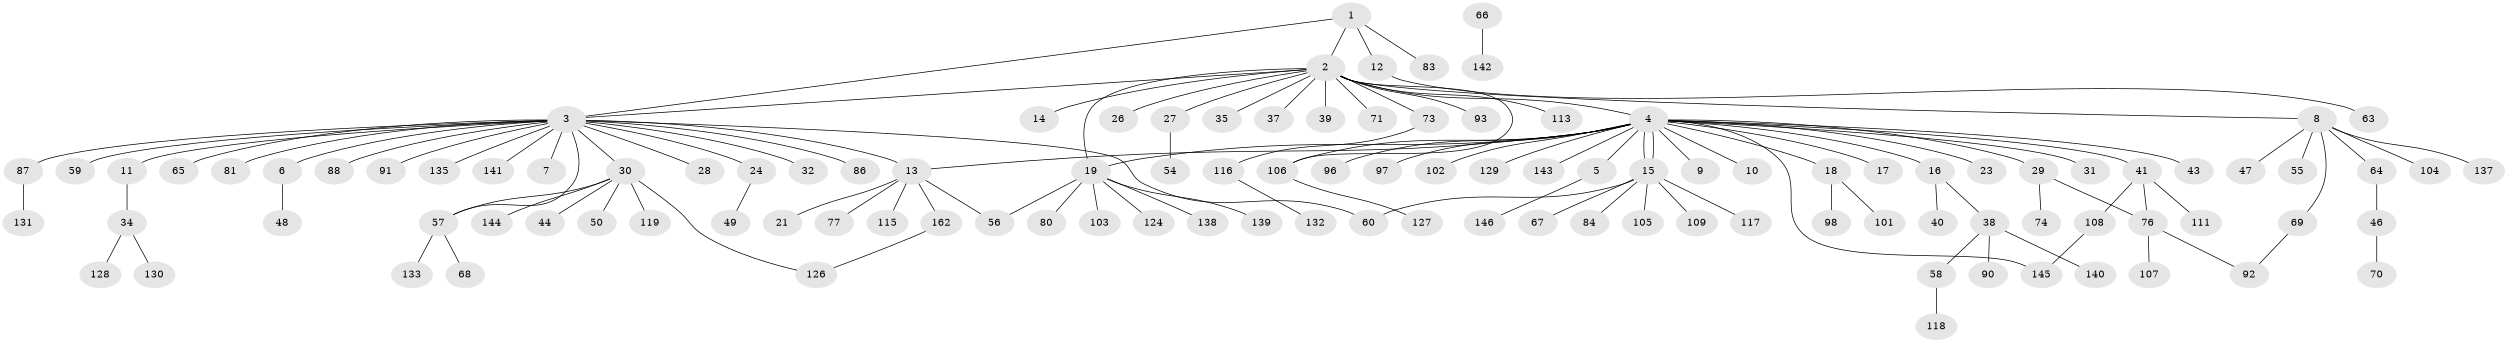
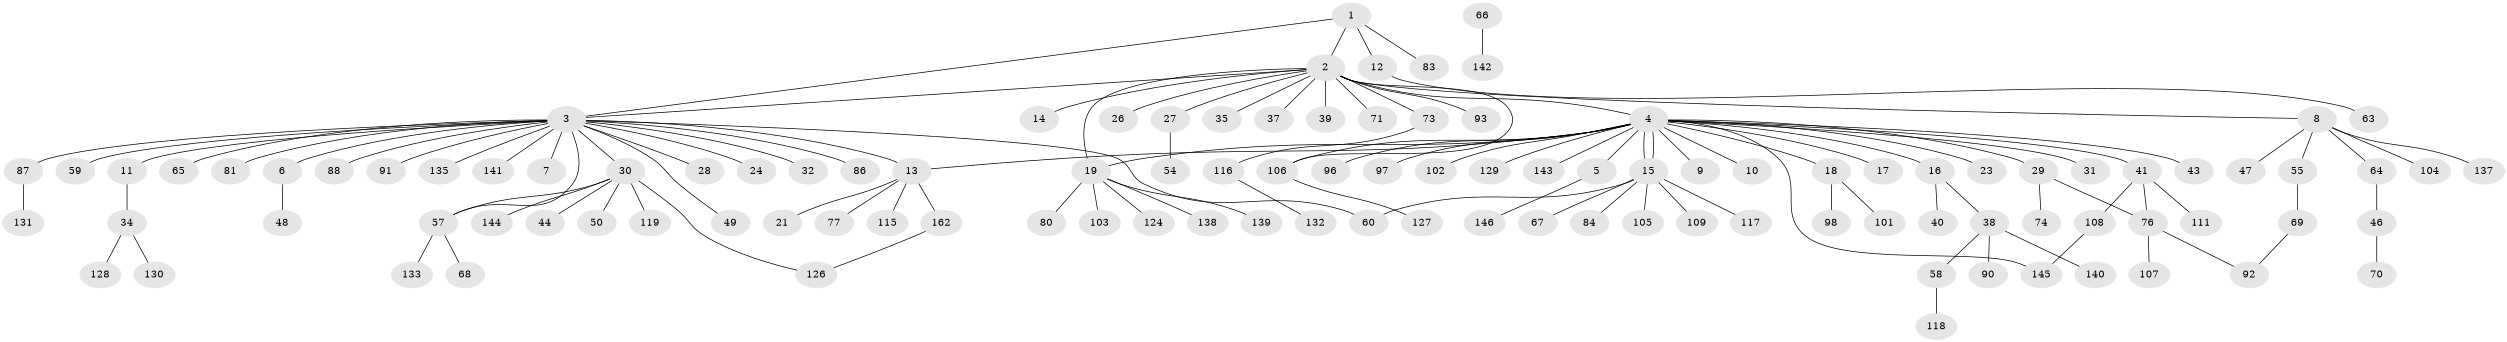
node "113": removed
edge "8" -- "69": now "55" -- "69"
edge "24" -- "49": now "3" -- "49"
node "56": removed
